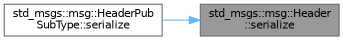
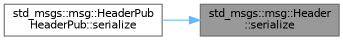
node "std_msgs::msg::HeaderPub SubType::serialize": label "std_msgs::msg::HeaderPub SubType::serialize" -> "std_msgs::msg::HeaderPub HeaderPub::serialize"
